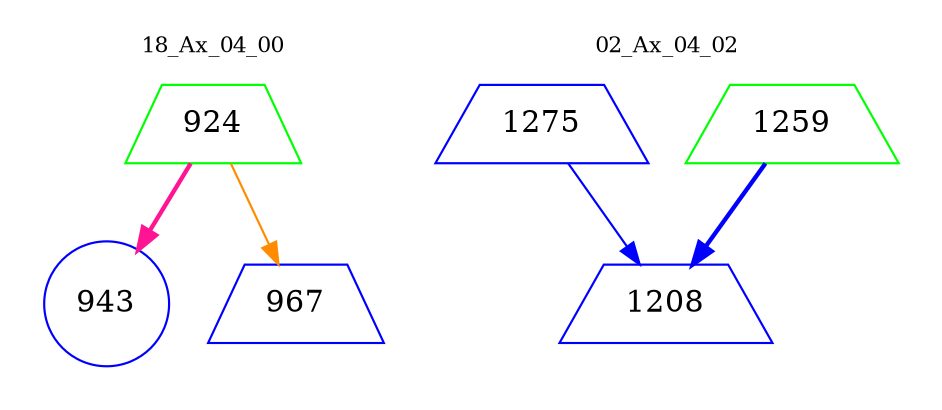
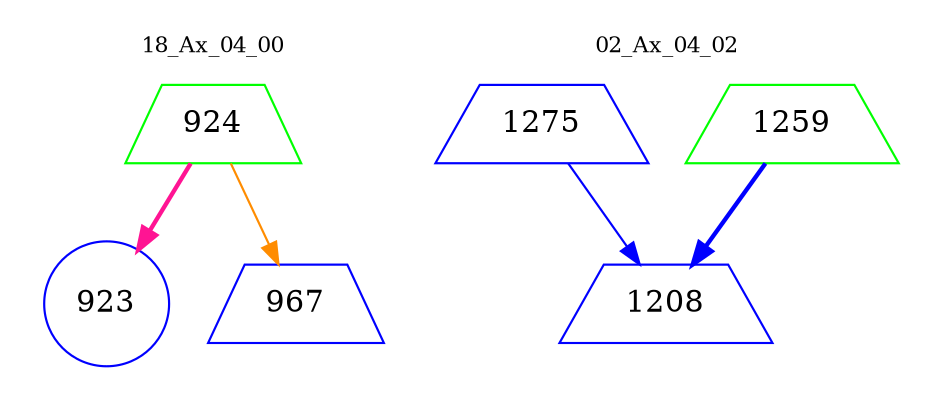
node "943": label "943" -> "923"
